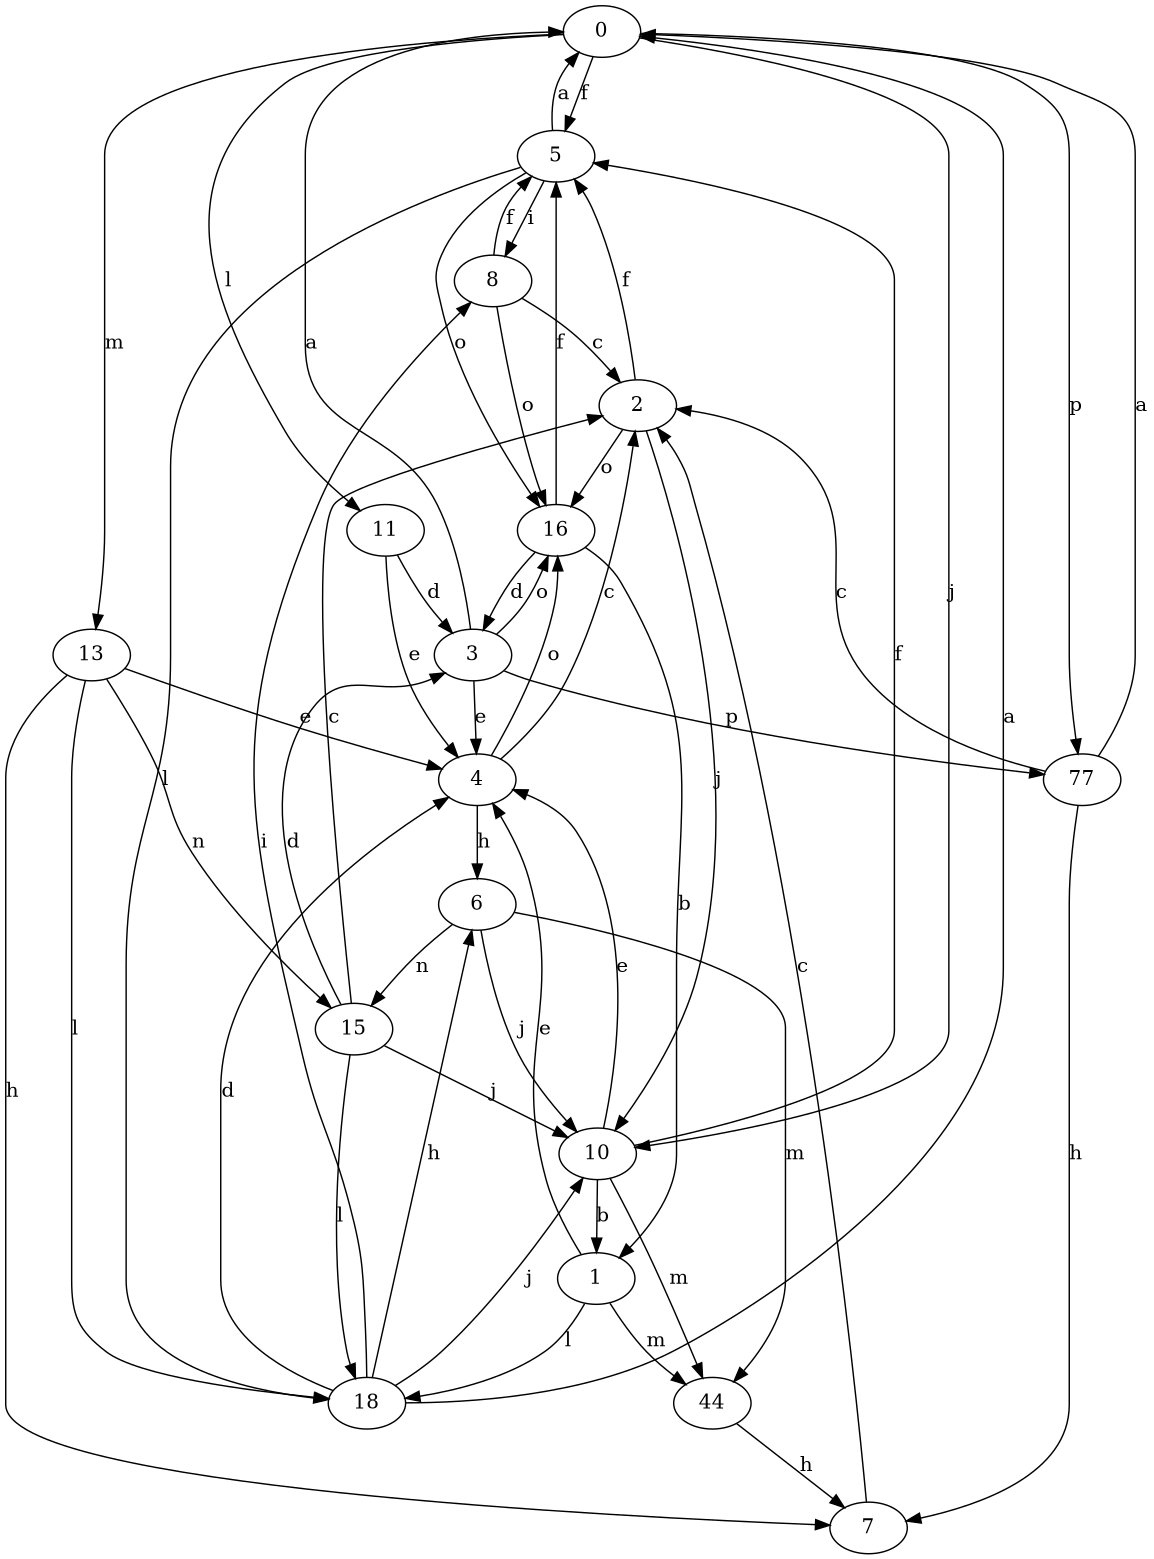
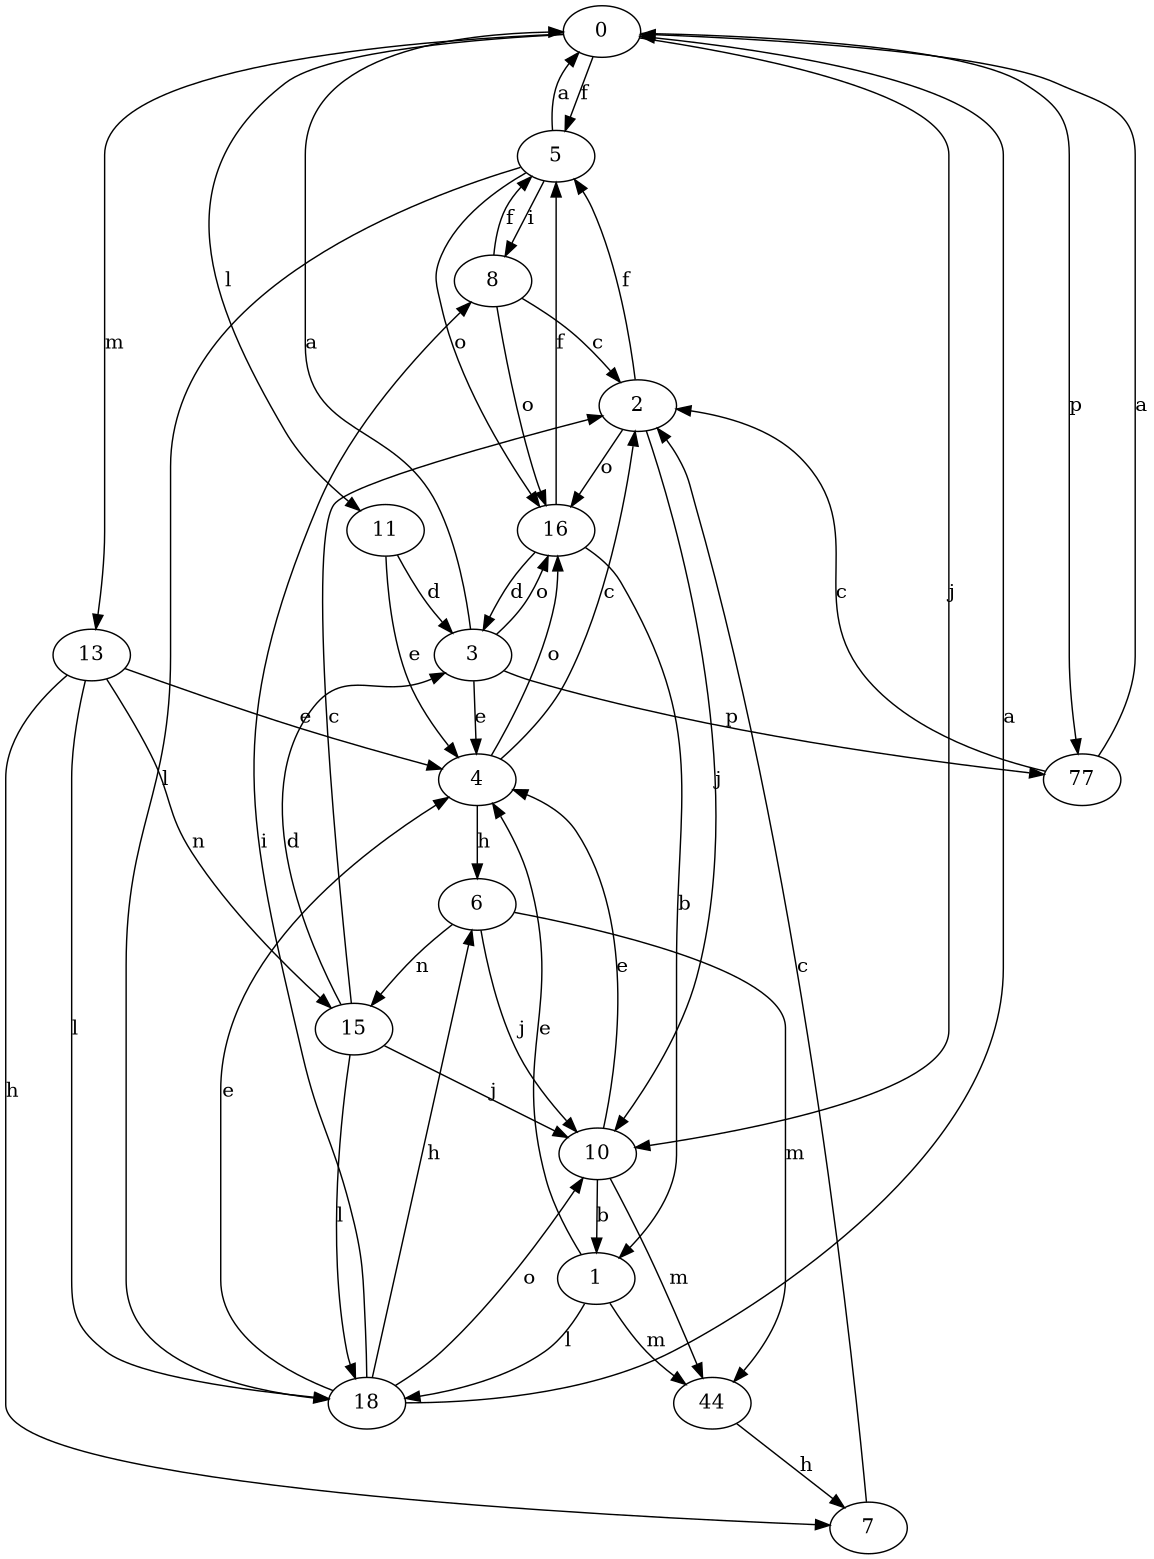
edge "10" -> "5": removed, label "f"
edge "18" -> "4": label "d" -> "e"
edge "77" -> "7": removed, label "h"
edge "18" -> "10": label "j" -> "o"
